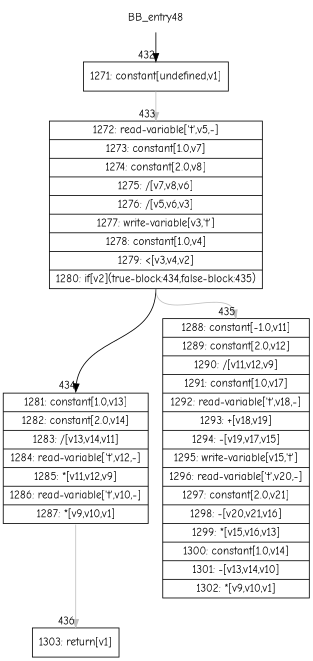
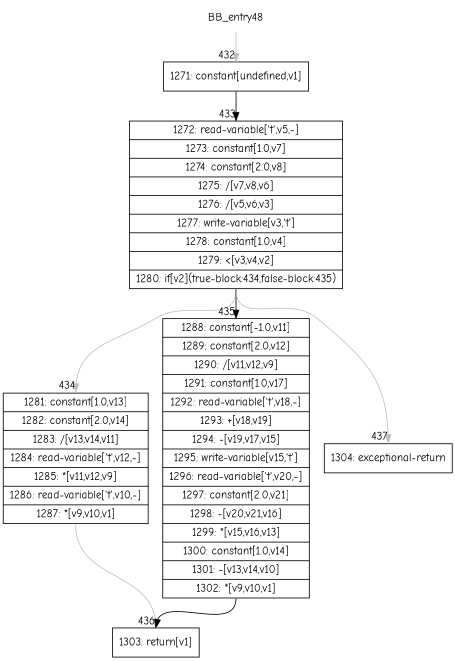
edge "BB_entry48" -> "1271: constant[undefined,v1]": color black -> gray
edge "1271: constant[undefined,v1]" -> "1272: read-variable['t',v5,-]": color gray -> black
edge "1272: read-variable['t',v5,-]" -> "1288: constant[-1.0,v11]": color gray -> black
edge "1272: read-variable['t',v5,-]" -> "1281: constant[1.0,v13]": color black -> gray
node "1304: exceptional-return": added
edge "1288: constant[-1.0,v11]" -> "1303: return[v1]": added
